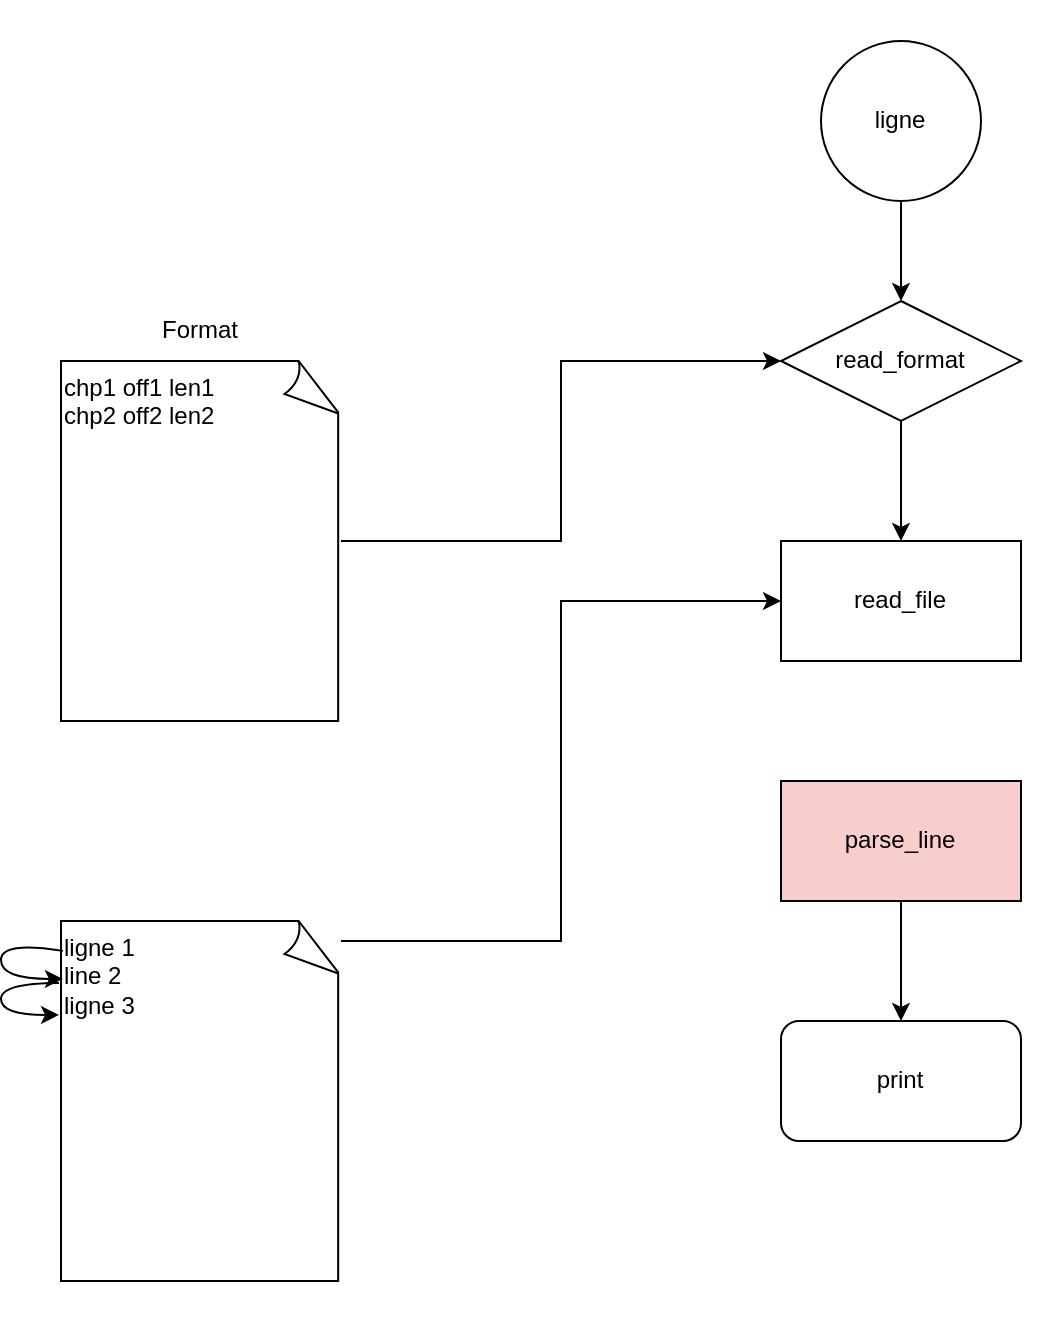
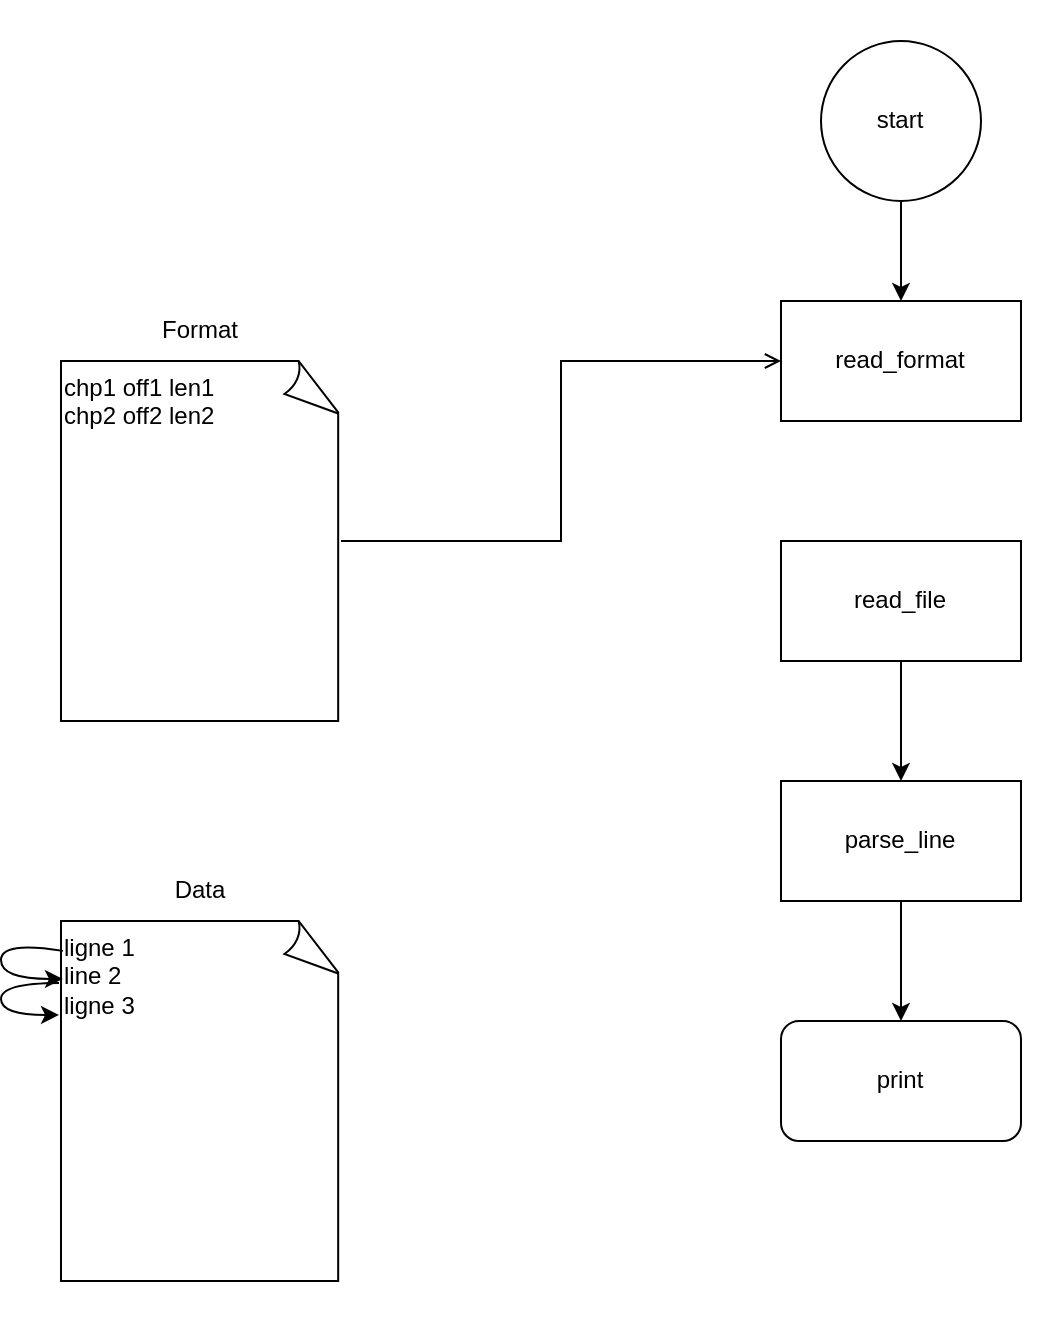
node "ligne": label "ligne" -> "start"
edge "chp1 off1 len1 chp2 off2 len2" -> "read_format": arrowhead classic -> open
node "read_format": shape diamond -> rectangle
edge "read_format" -> "read_file": removed
edge "read_file" -> "parse_line": added
edge "ligne 1 line 2 ligne 3" -> "read_file": removed
node "parse_line": fillcolor #f8cecc -> #ffffff
node "Data": added
